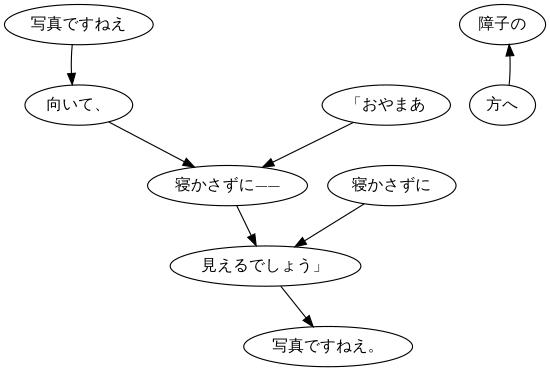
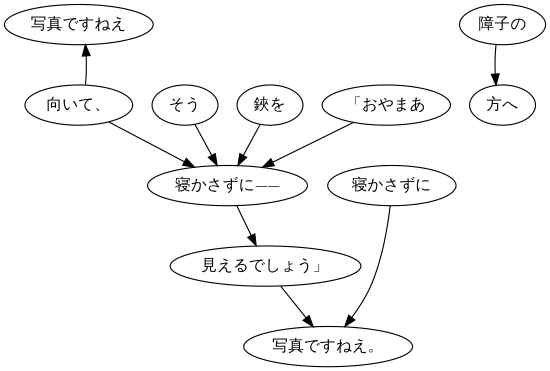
edge "写真ですねえ" -> "向いて、": reversed
edge "方へ" -> "障子の": reversed
node "そう": added
node "鋏を": added
edge "寝かさずに" -> "見えるでしょう」": now "寝かさずに" -> "写真ですねえ。"
